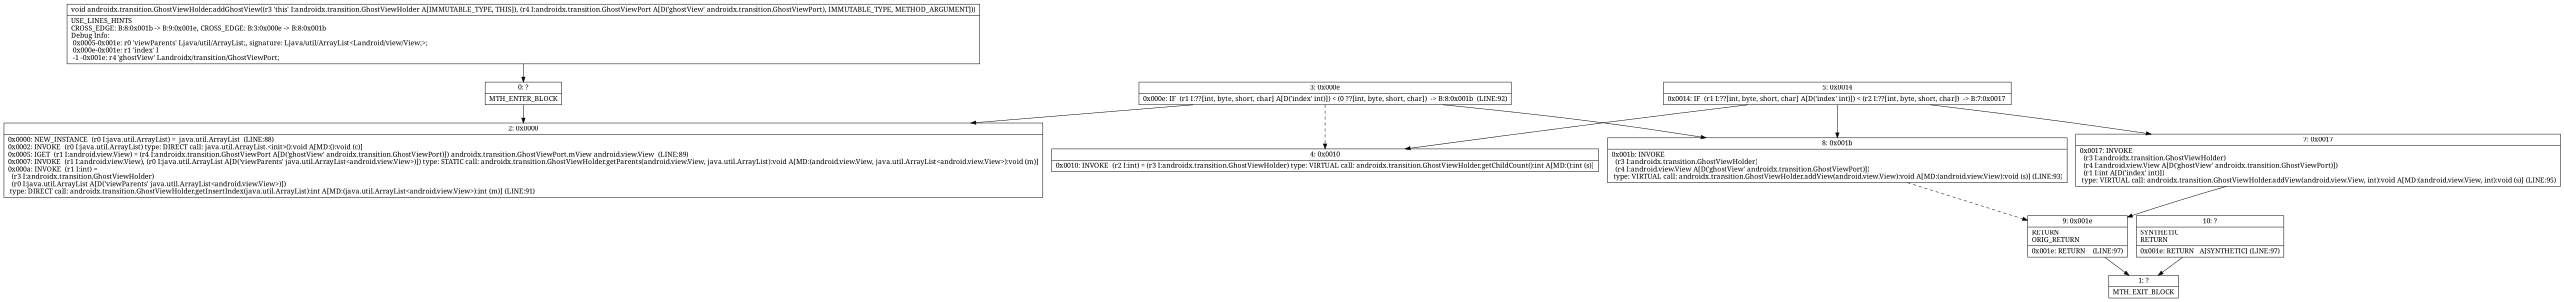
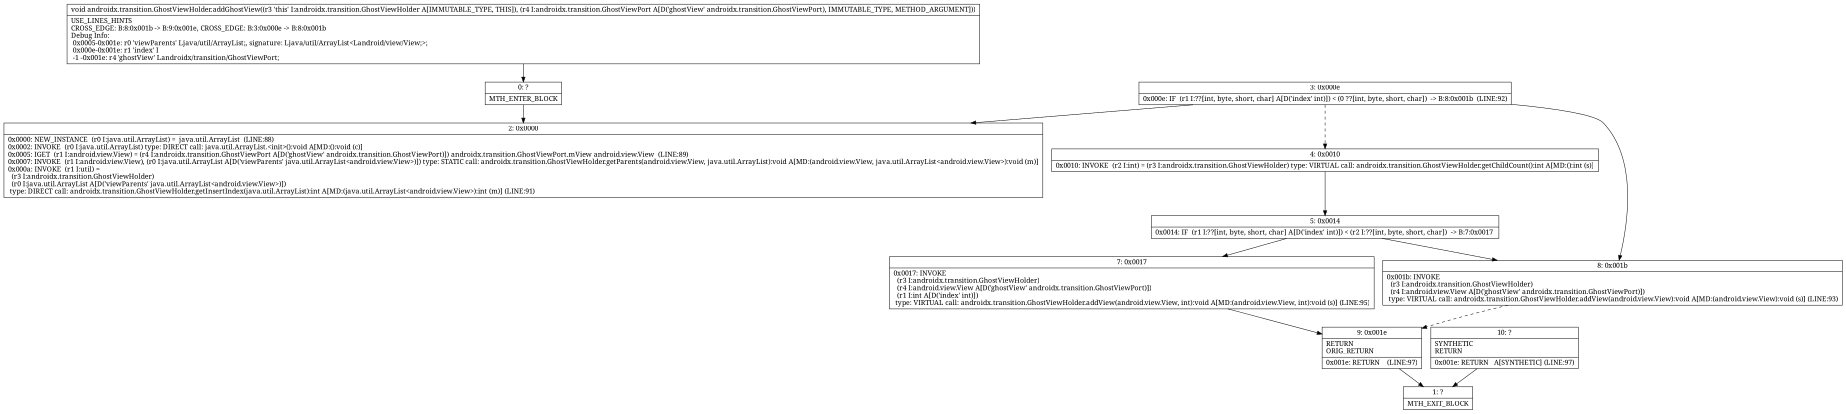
edge "5: 0x0014" -> "4: 0x0010": reversed
node "2: 0x0000": text "0x000a: INVOKE  (r1 I:int) =" -> "0x000a: INVOKE  (r1 I:util) ="
